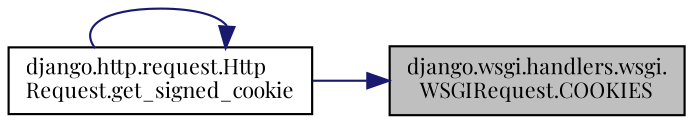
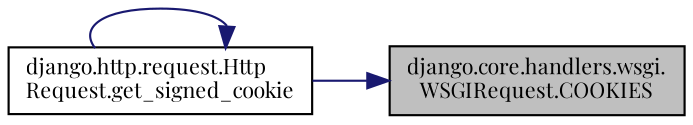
node "django.wsgi.handlers.wsgi. WSGIRequest.COOKIES": label "django.wsgi.handlers.wsgi. WSGIRequest.COOKIES" -> "django.core.handlers.wsgi. WSGIRequest.COOKIES"
